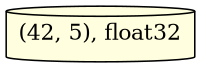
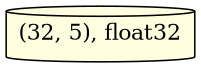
node "(42, 5), float32": label "(42, 5), float32" -> "(32, 5), float32"
